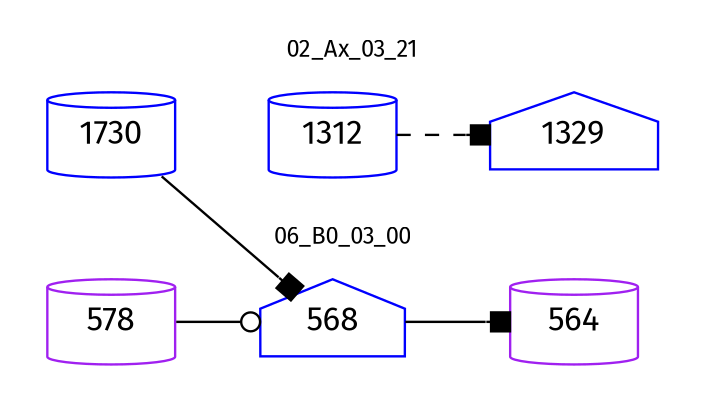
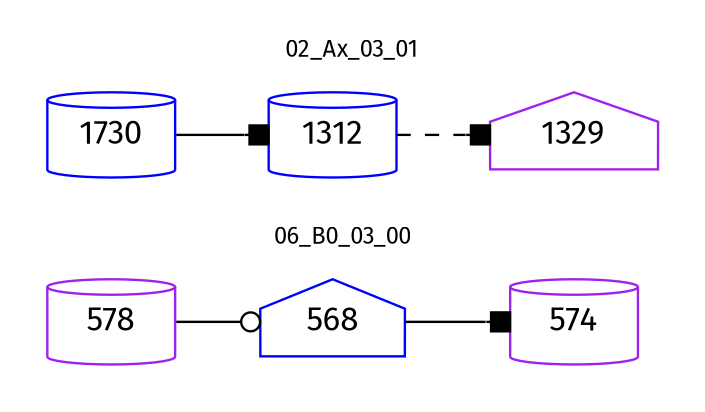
cluster "02_Ax_03_21": label "02_Ax_03_21" -> "02_Ax_03_01"
node "1329": color blue -> purple
edge "1730" -> "568": now "1730" -> "1312"
node "564": label "564" -> "574"
